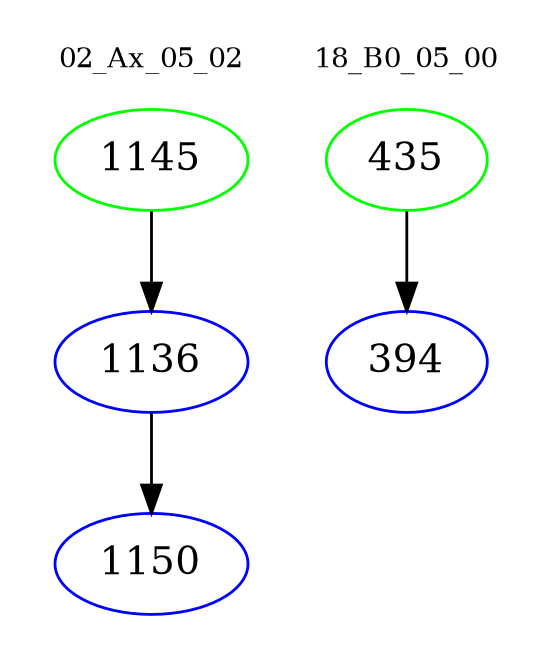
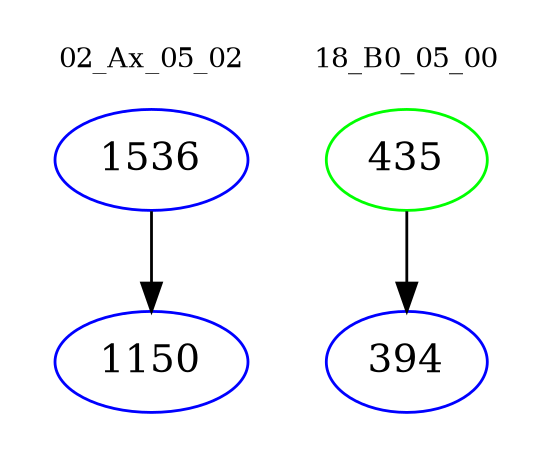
node "1145": removed
node "1136": label "1136" -> "1536"
